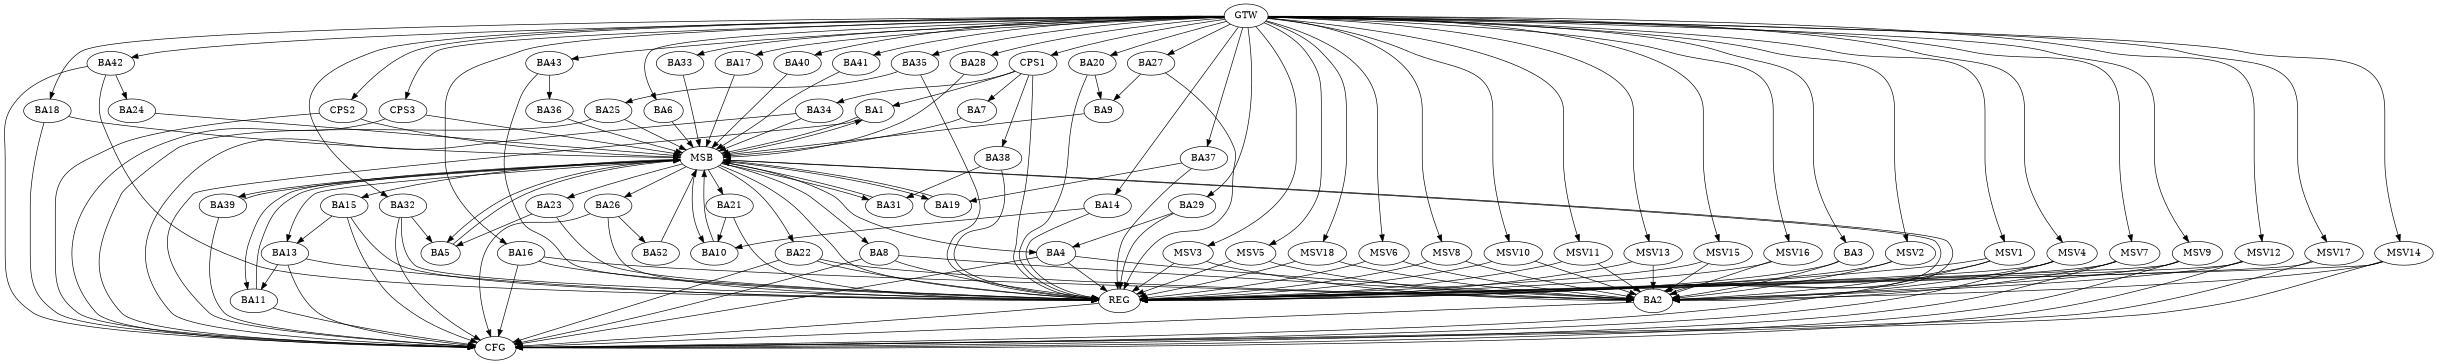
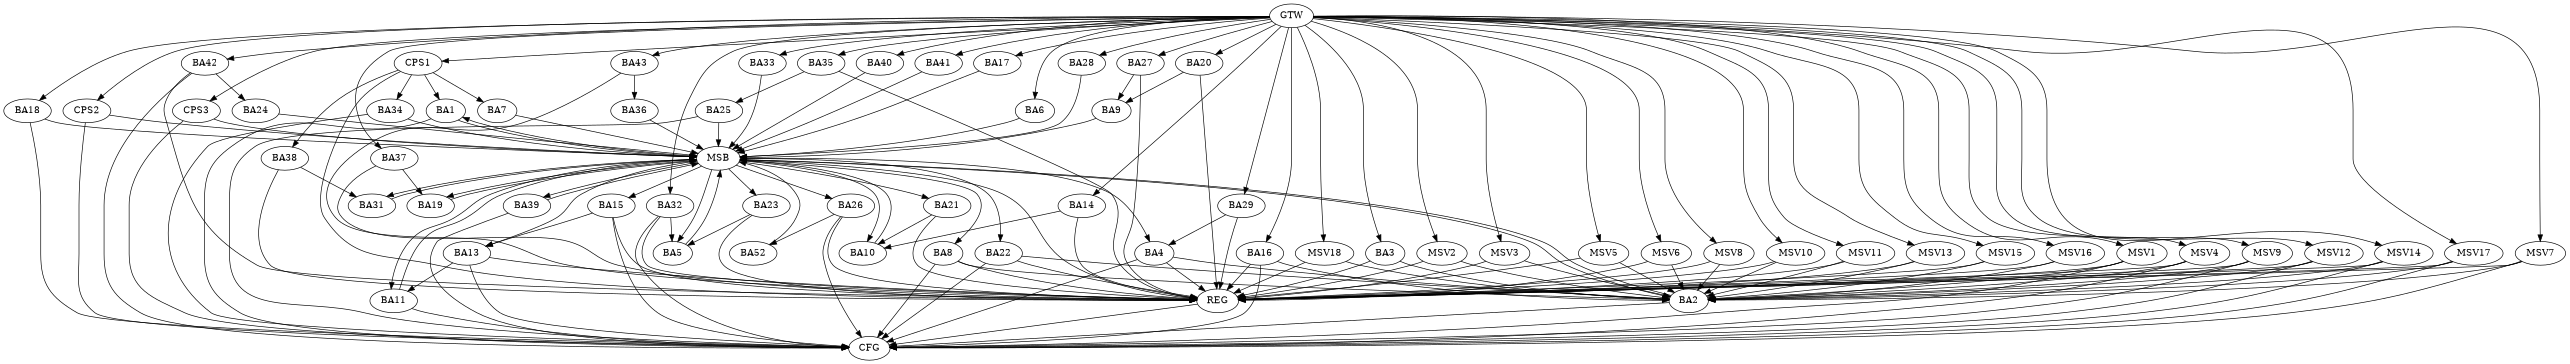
edge "MSV17" -> "BA2": added
